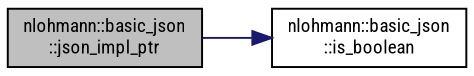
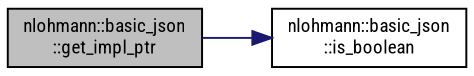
node "nlohmann::basic_json ::json_impl_ptr": label "nlohmann::basic_json ::json_impl_ptr" -> "nlohmann::basic_json ::get_impl_ptr"
